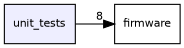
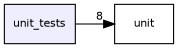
node "firmware": label "firmware" -> "unit"
